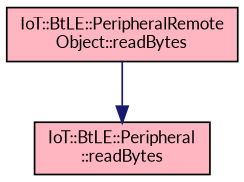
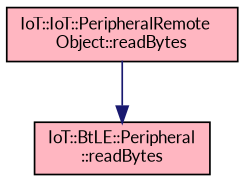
node "IoT::BtLE::PeripheralRemote Object::readBytes": label "IoT::BtLE::PeripheralRemote Object::readBytes" -> "IoT::IoT::PeripheralRemote Object::readBytes"
